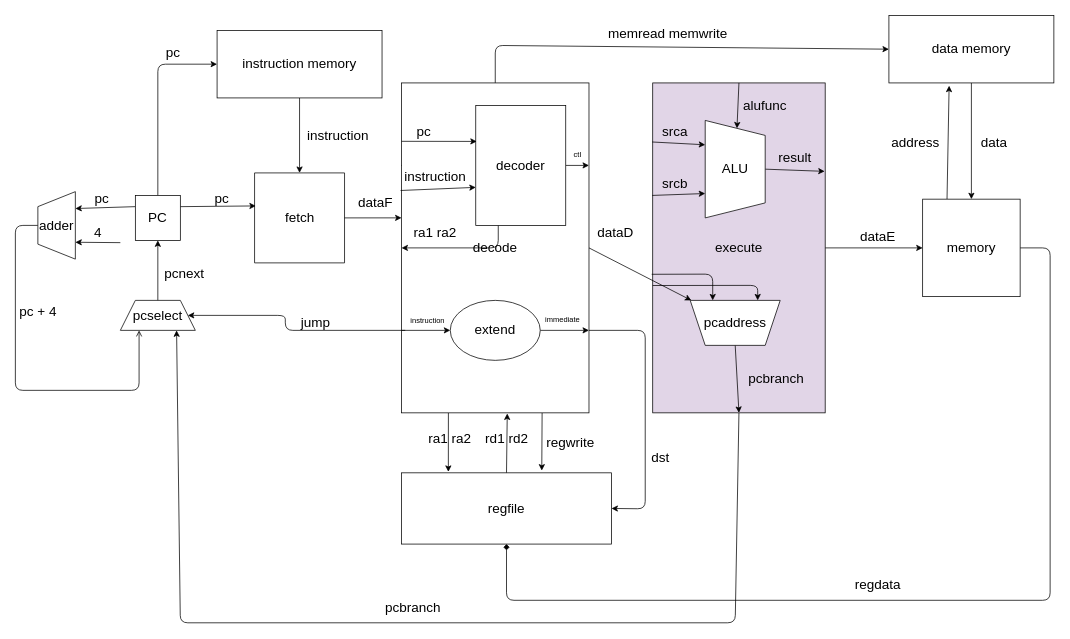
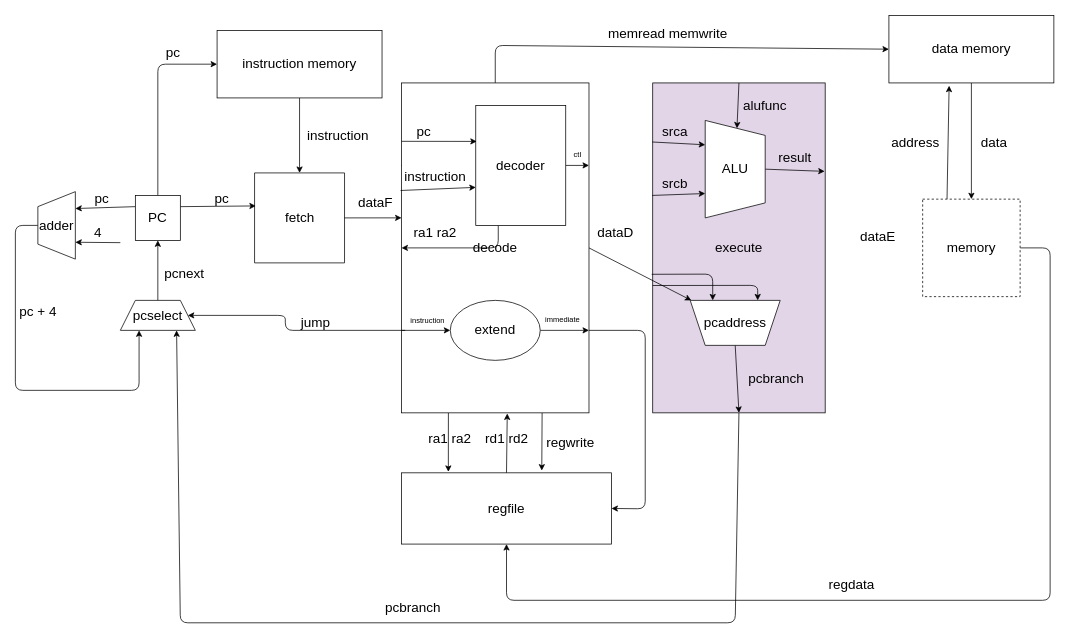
edge "execute" -> "memory": removed
node "memory": style solid -> dashed
edge "adder" -> "pcselect": arrowhead open -> classic
node "dst": removed
edge "memory" -> "regfile": arrowhead diamond -> classic
node "regdata": moved (878, 585) -> (852, 585)
